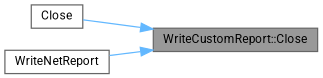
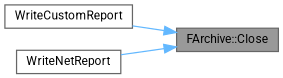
node "Close": label "Close" -> "WriteCustomReport"
node "WriteCustomReport::Close": label "WriteCustomReport::Close" -> "FArchive::Close"
